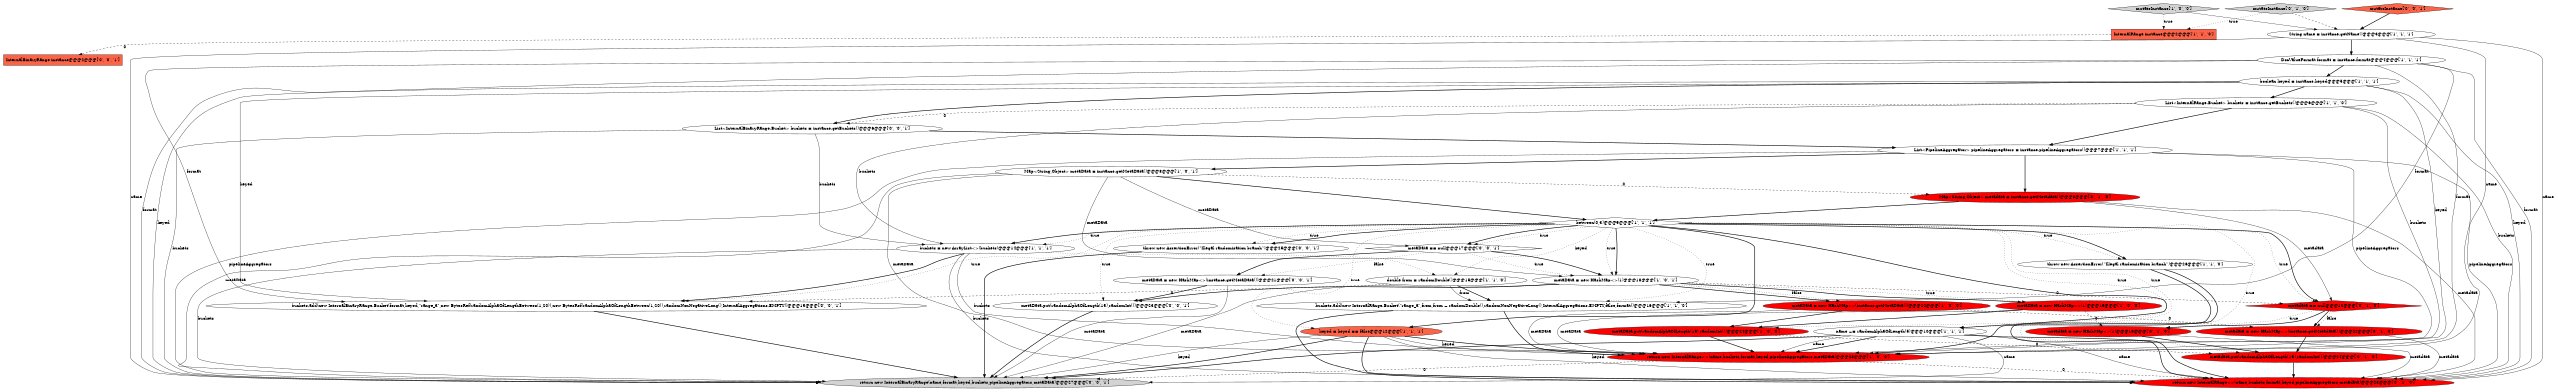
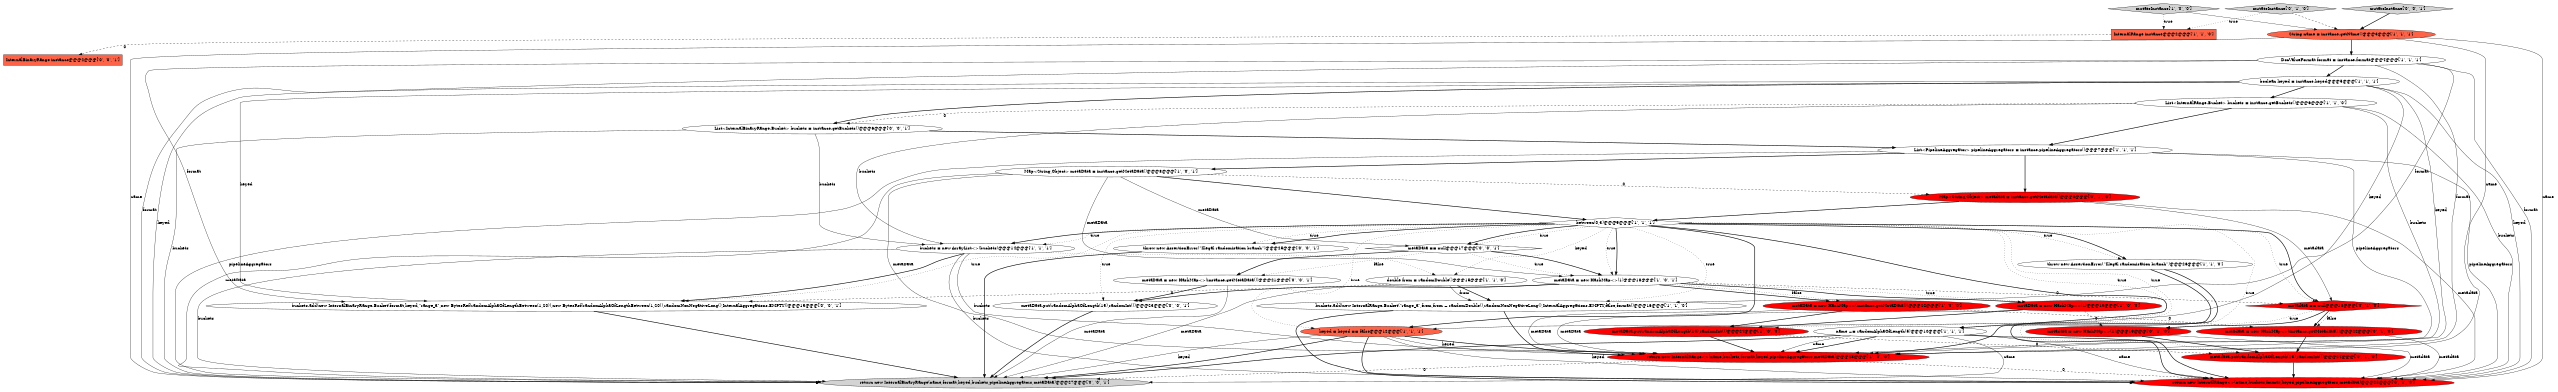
node "mutateInstance['0', '0', '1']": fillcolor tomato -> lightgray
node "String name = instance.getName()@@@3@@@['1', '1', '1']": fillcolor white -> tomato
edge "boolean keyed = instance.keyed@@@5@@@['1', '1', '1']" -> "keyed = keyed == false@@@12@@@['1', '1', '1']": added, label "keyed"
